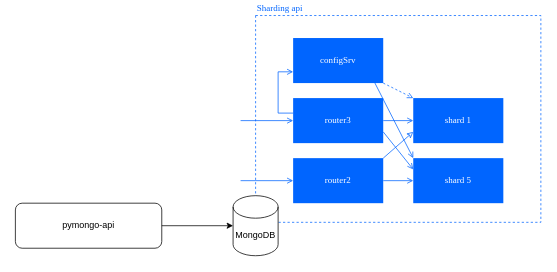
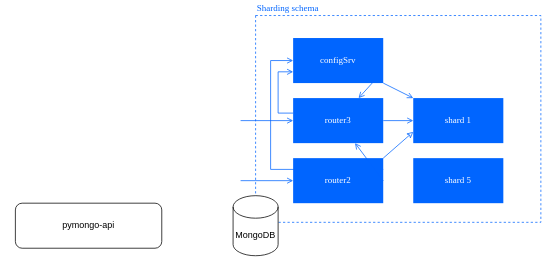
node "Sharding api": label "Sharding api" -> "Sharding schema"
edge "configSrv" -> "shard 1": style dashed -> solid
edge "router2" -> "configSrv": added
edge "configSrv" -> "shard 5": now "configSrv" -> "router3"
edge "router3" -> "shard 5": removed
edge "router2" -> "shard 5": now "router2" -> "router3"
edge "pymongo-api" -> "MongoDB": removed
